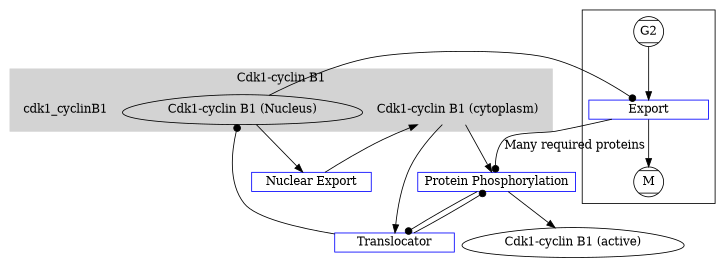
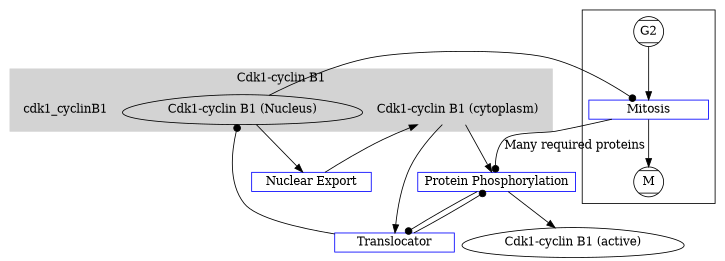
node "Export": label "Export" -> "Mitosis"
